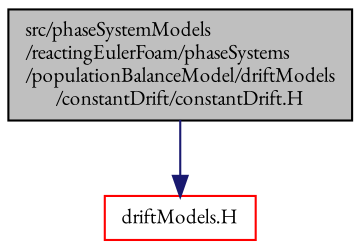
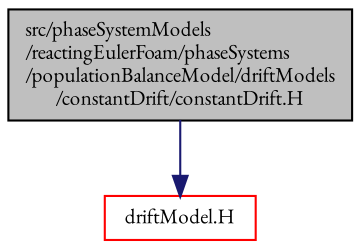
node "driftModels.H": label "driftModels.H" -> "driftModel.H"
